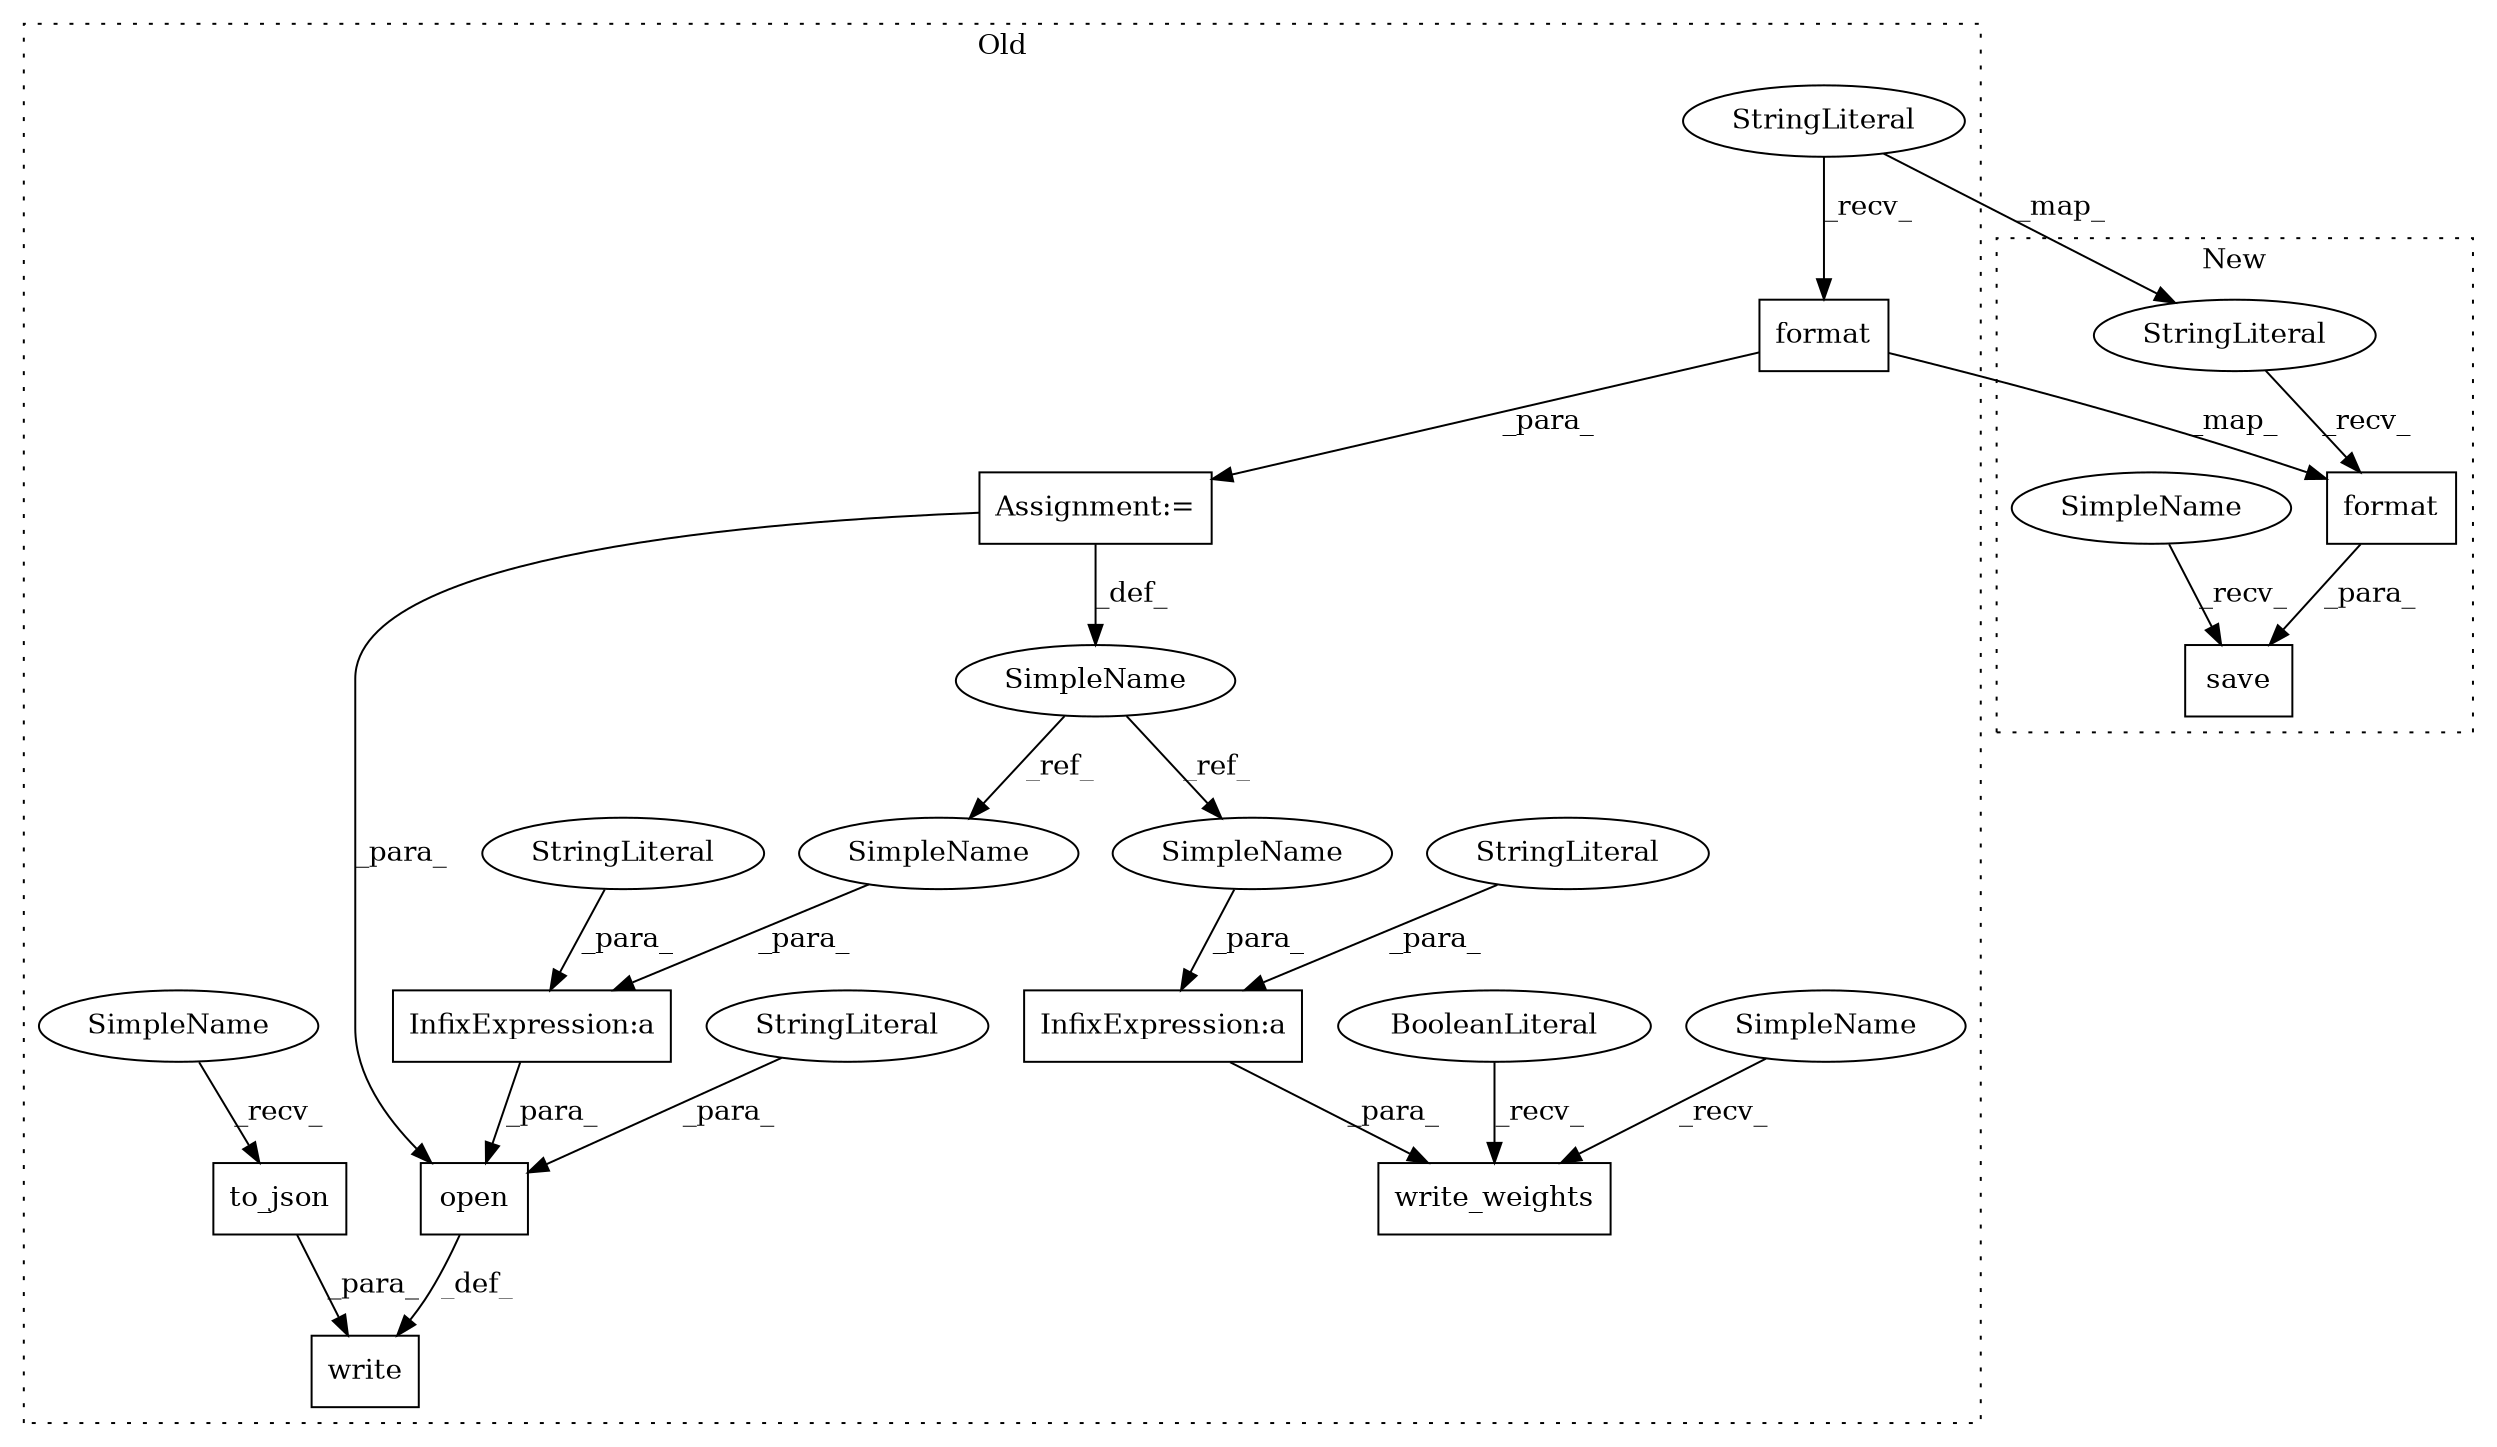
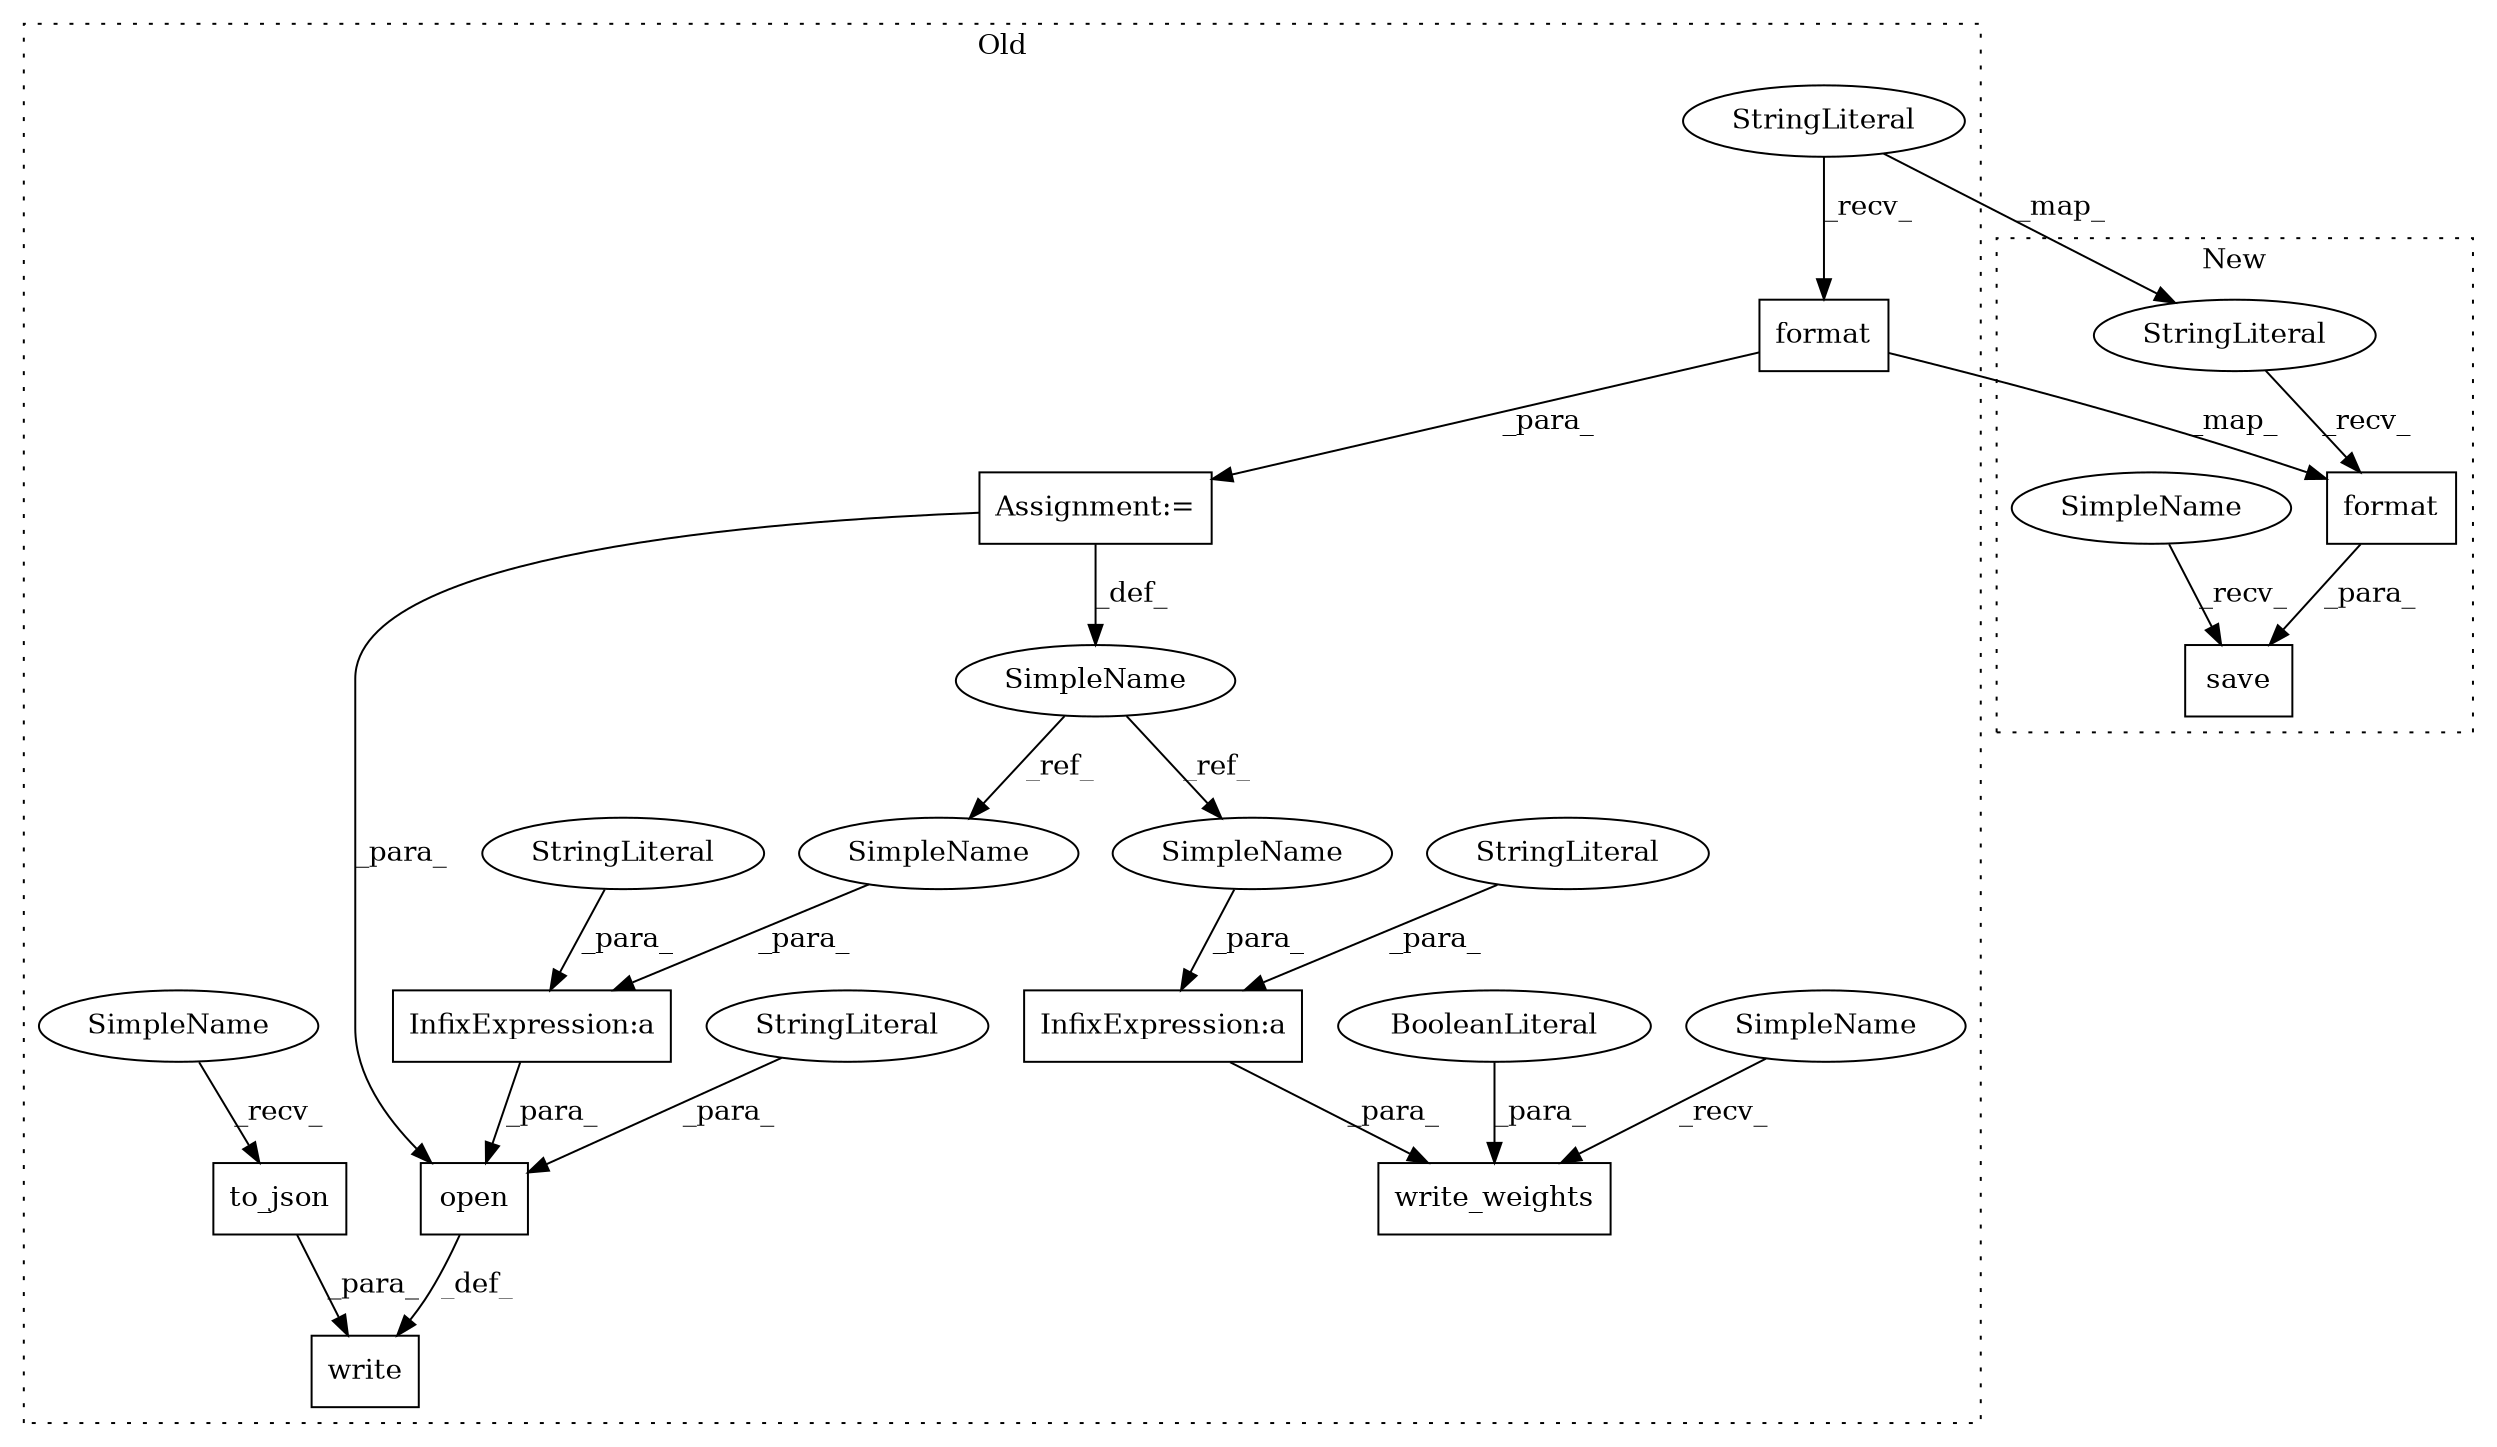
edge "BooleanLiteral" -> "write_weights": label "_recv_" -> "_para_"
